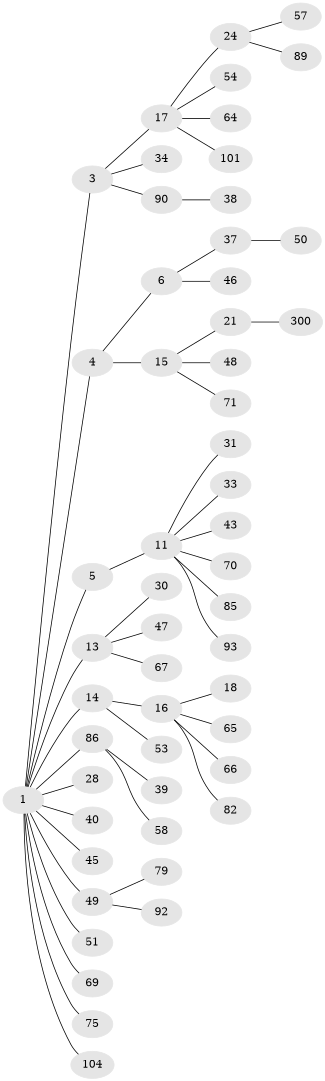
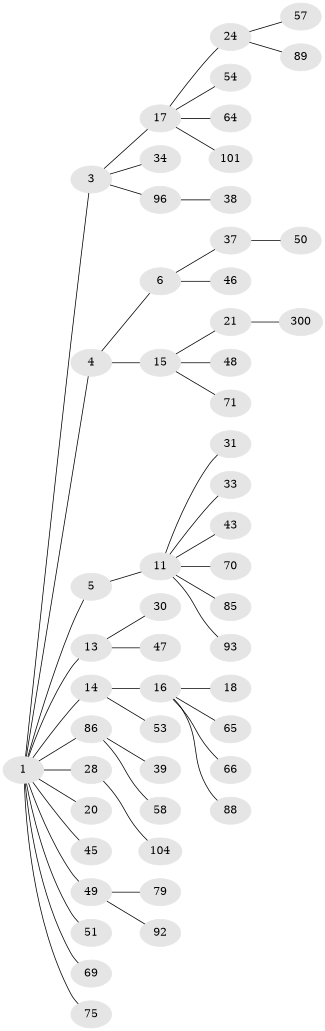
node "90": label "90" -> "96"
node "67": removed
node "82": label "82" -> "88"
node "40": label "40" -> "20"
edge "1" -- "104": now "28" -- "104"
